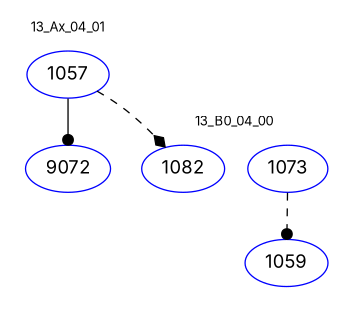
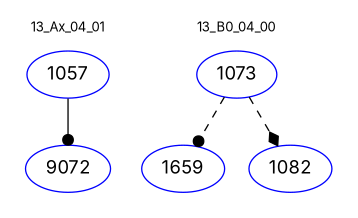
edge "1057" -> "1082": now "1073" -> "1082"
node "1059": label "1059" -> "1659"
